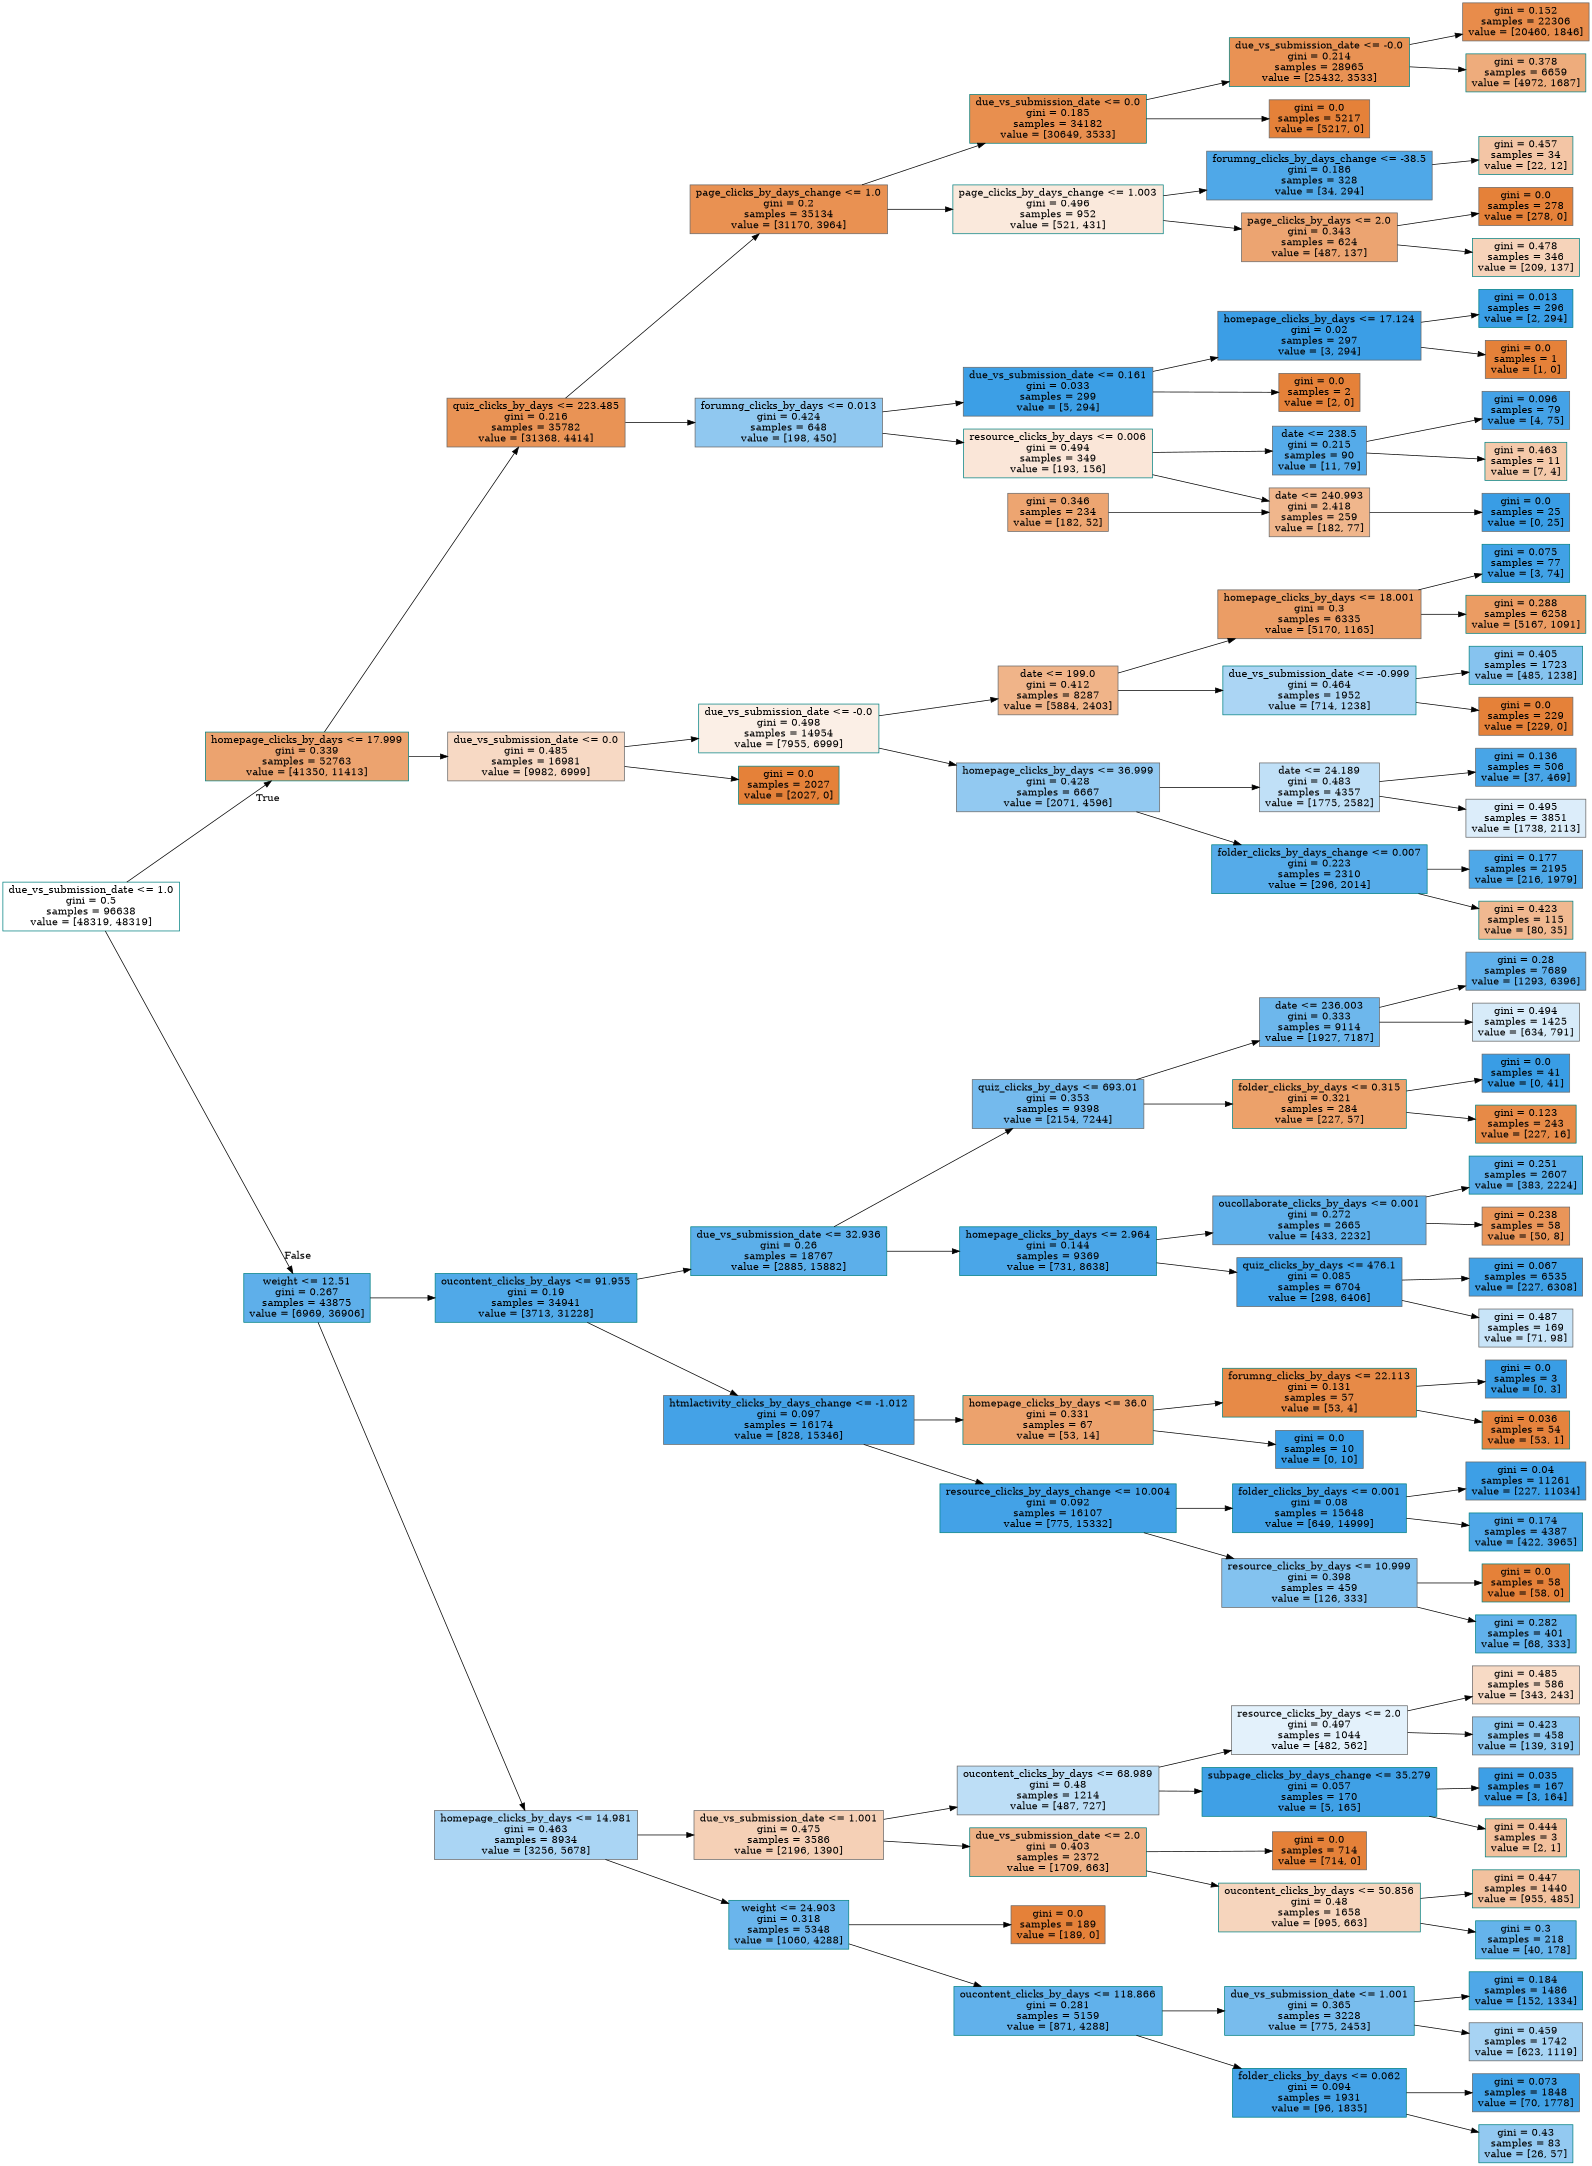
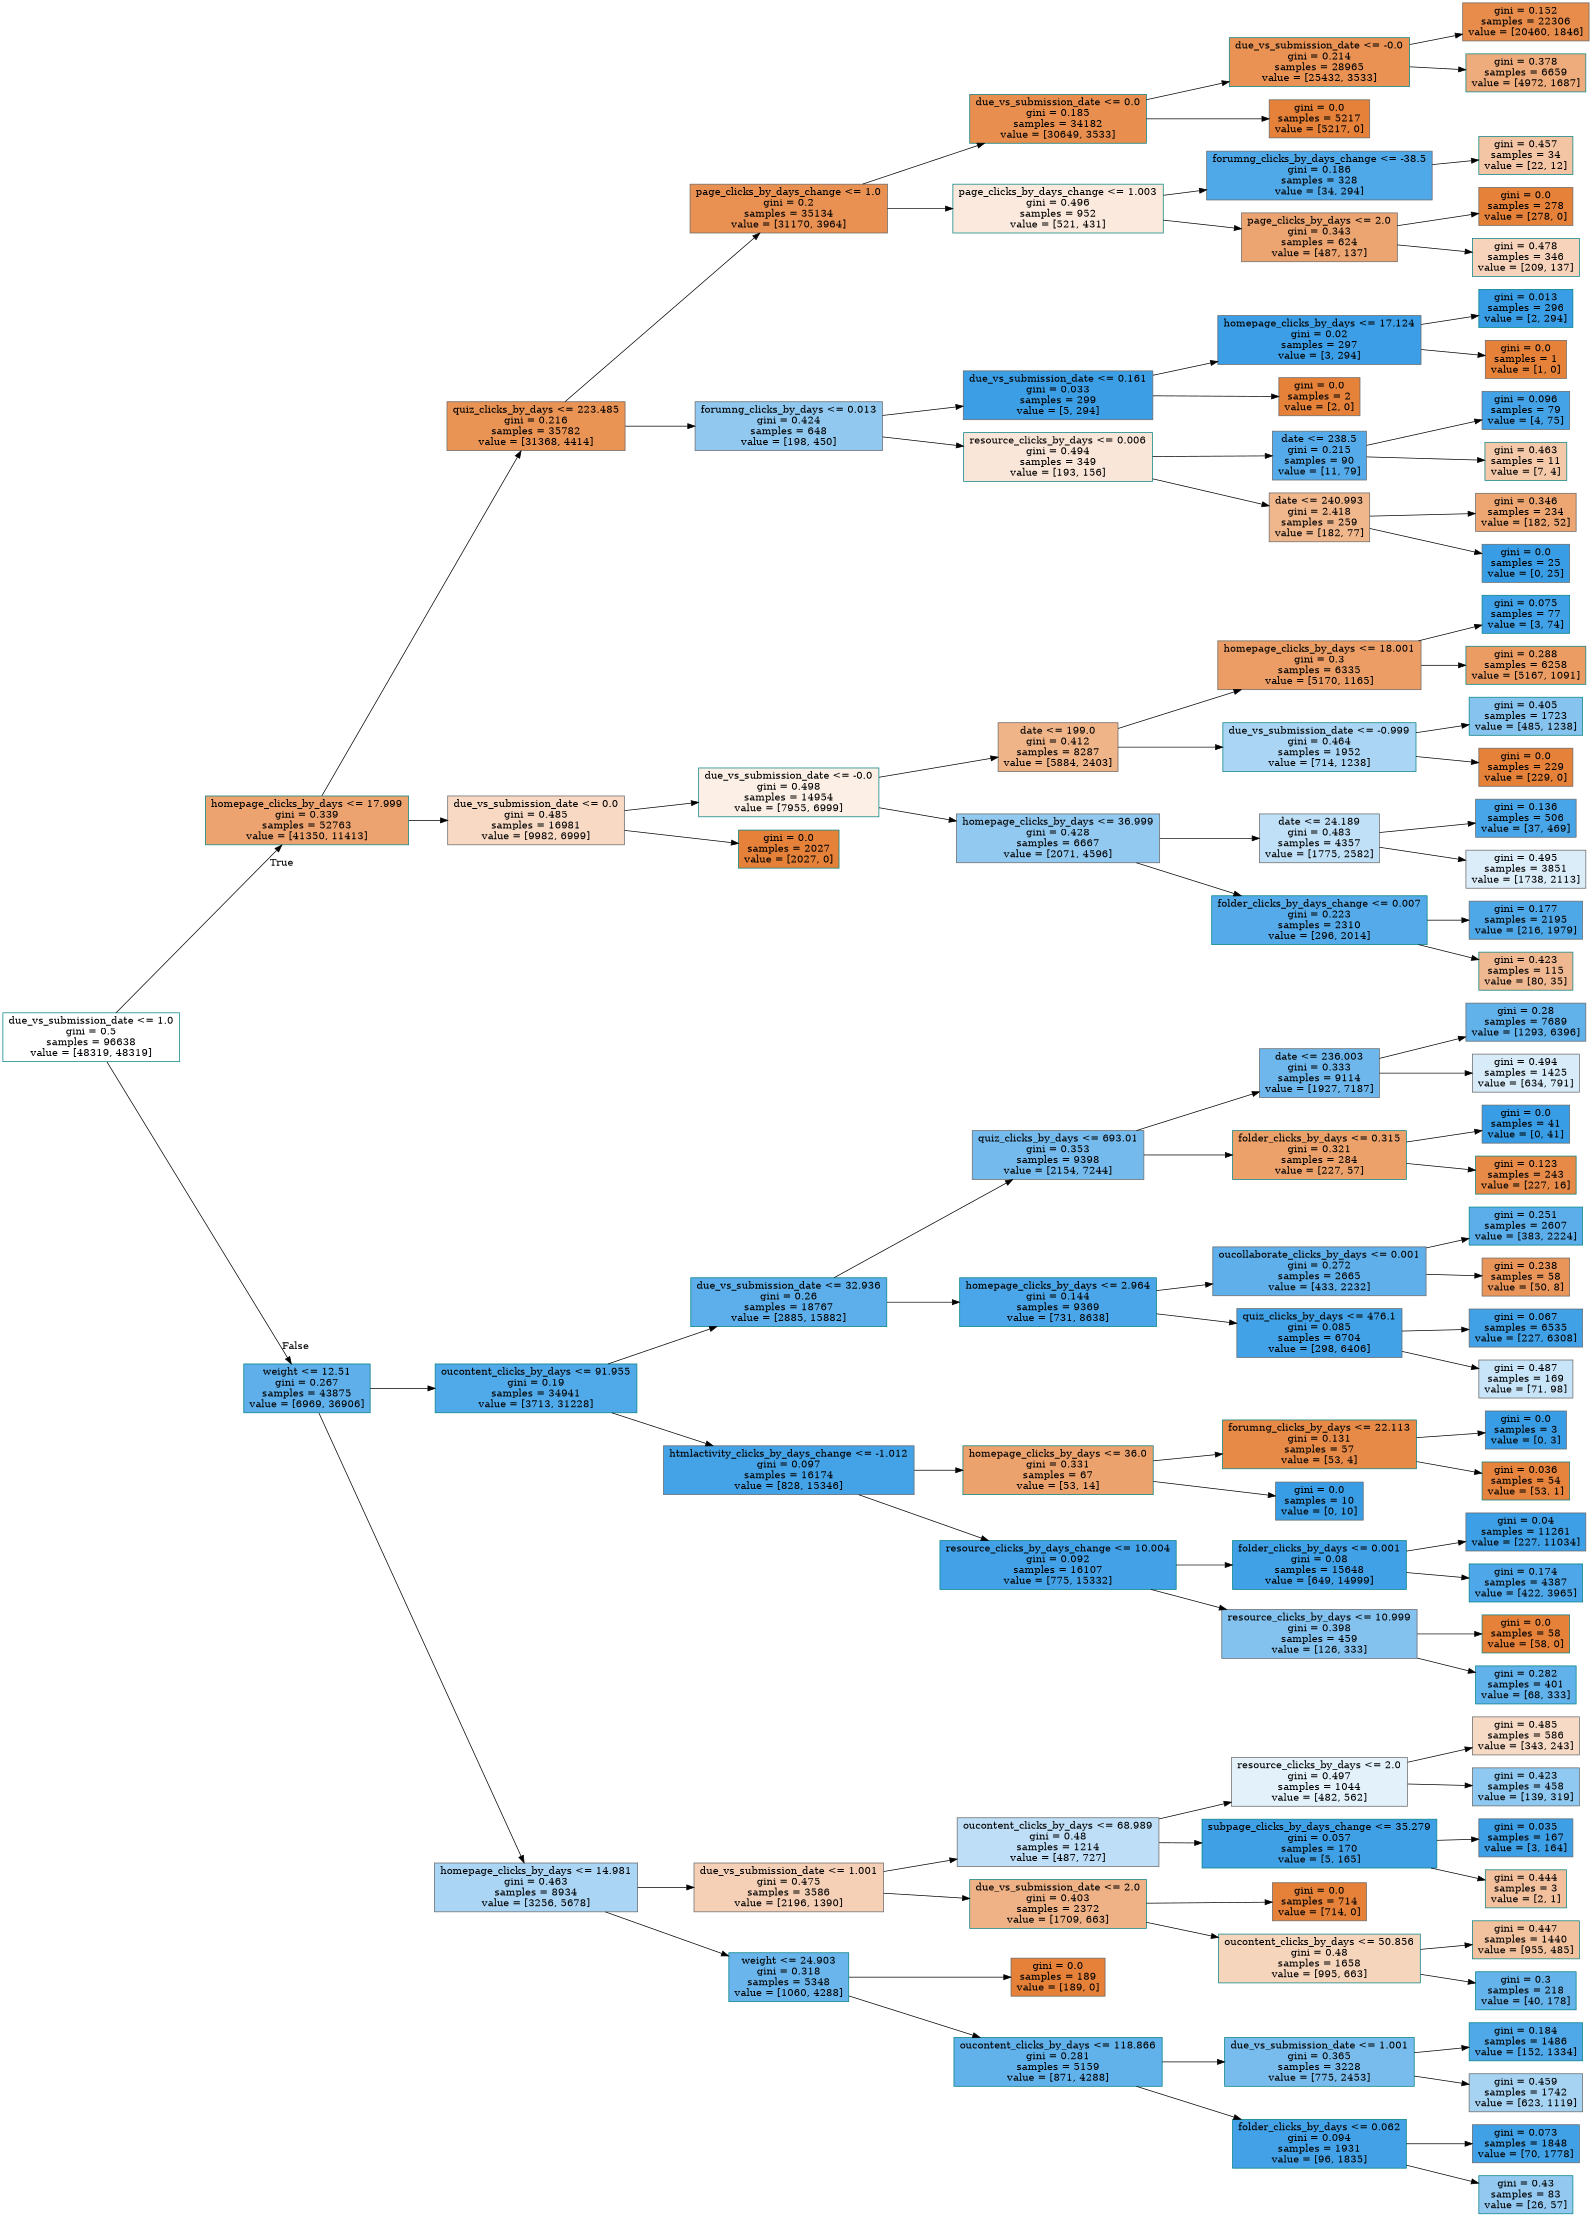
edge "gini = 0.346 samples = 234 value = [182, 52]" -> "date <= 240.993 gini = 2.418 samples = 259 value = [182, 77]": reversed
